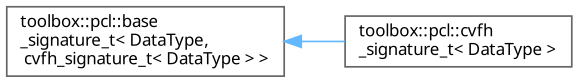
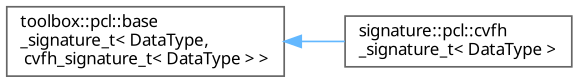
node "toolbox::pcl::cvfh _signature_t< DataType >": label "toolbox::pcl::cvfh _signature_t< DataType >" -> "signature::pcl::cvfh _signature_t< DataType >"
